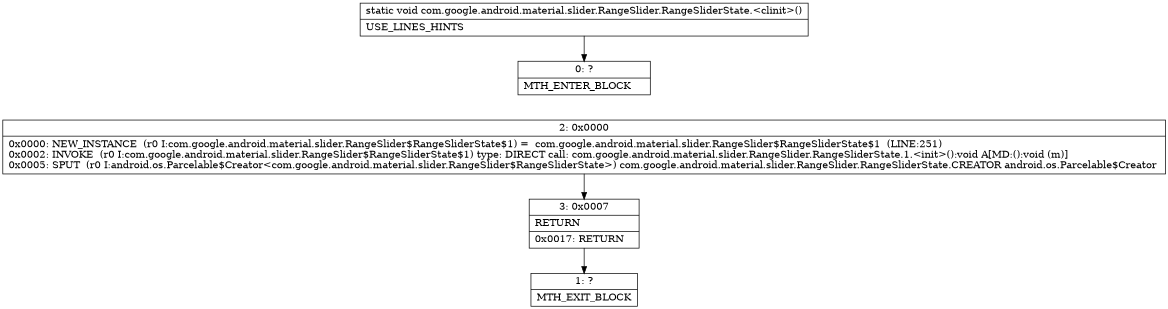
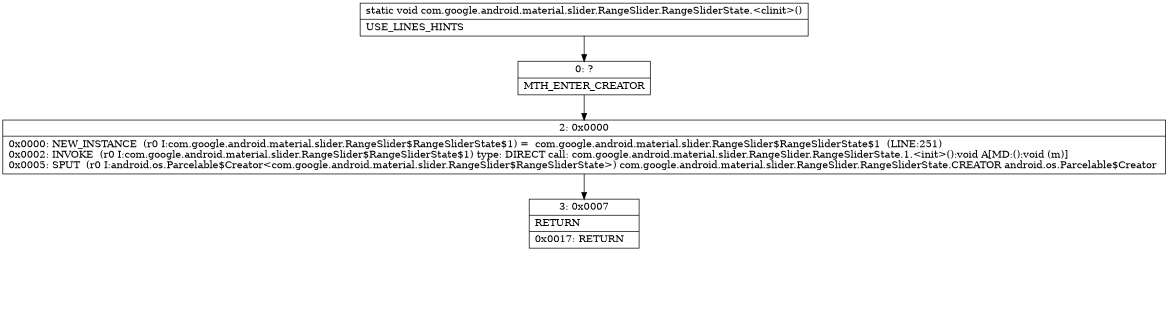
node "0: ?": text "MTH_ENTER_BLOCK" -> "MTH_ENTER_CREATOR"
edge "0: ?" -> "2: 0x0000": added
node "1: ?": removed
